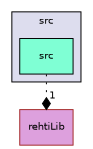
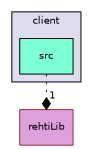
cluster "src": label "src" -> "client"
